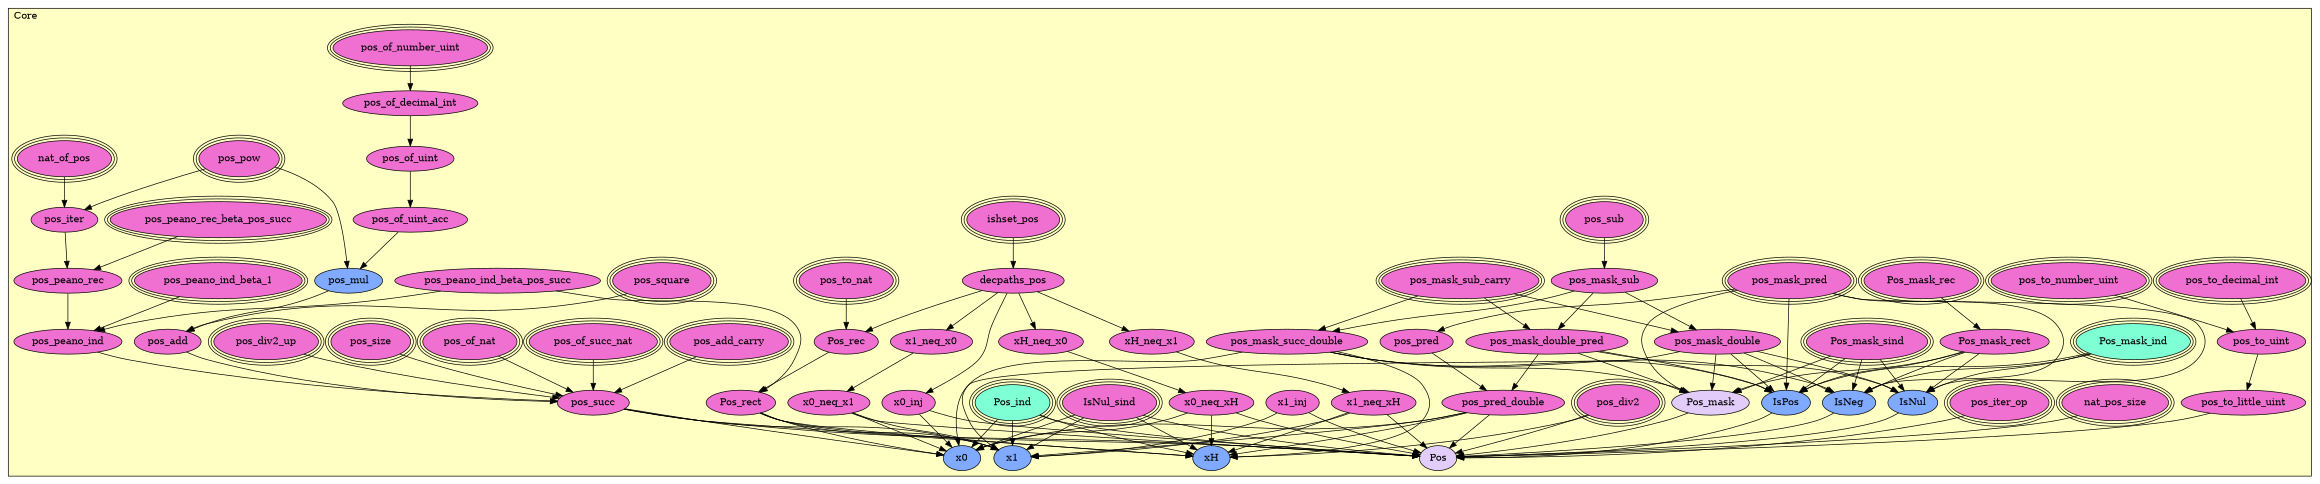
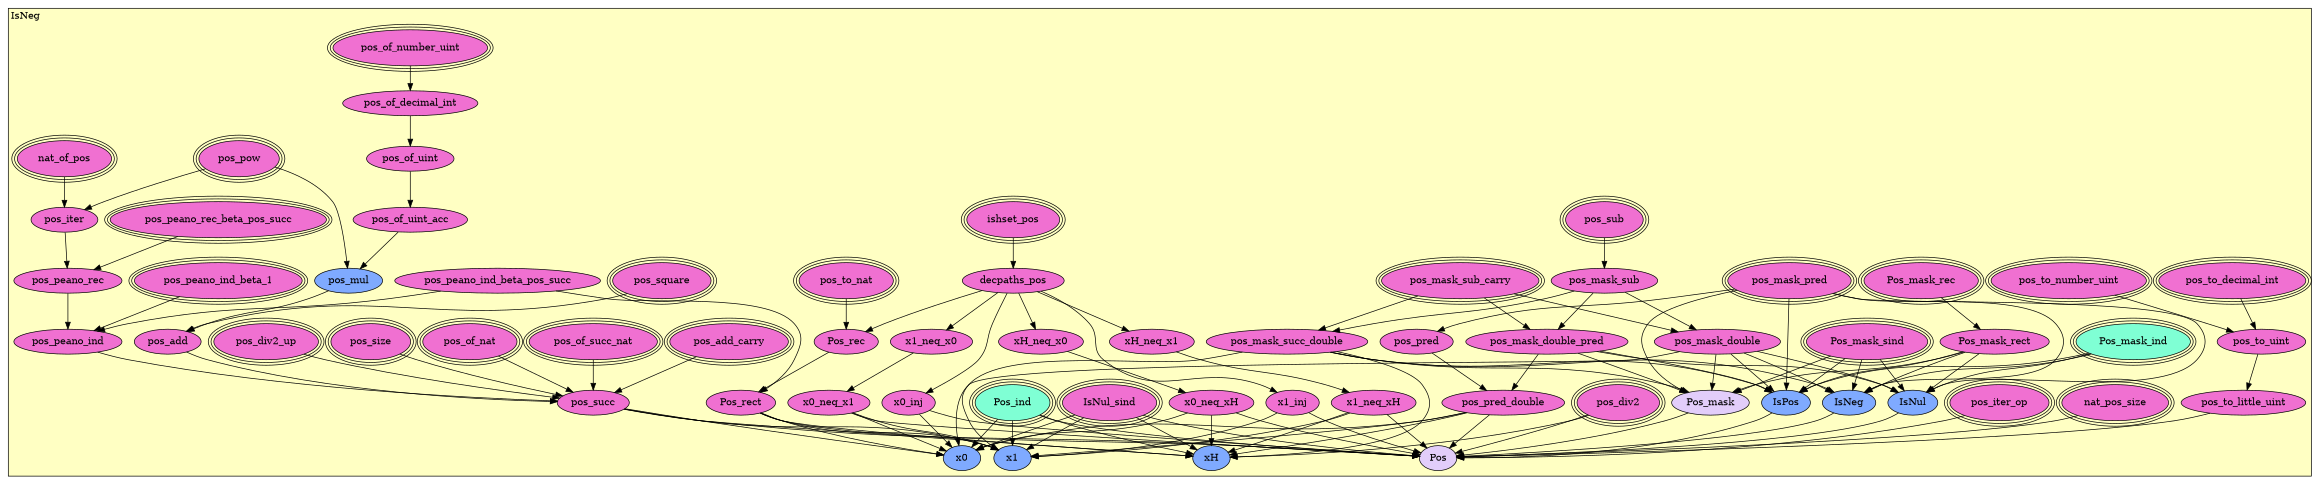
cluster "Core": label "Core" -> "IsNeg"
edge "decpaths_pos" -> "x1_inj": added
